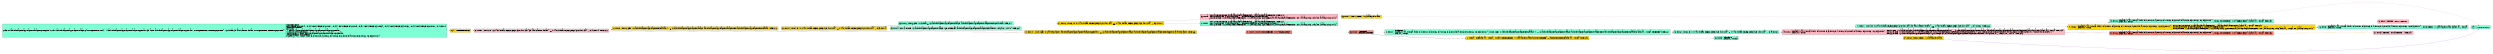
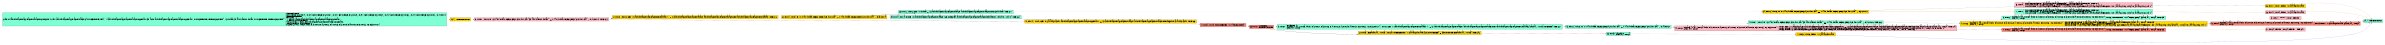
node "38: 0x0019": added
node "48: 0x002f": fillcolor aquamarine -> salmon
